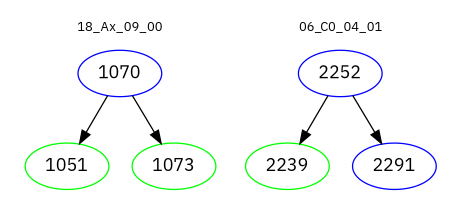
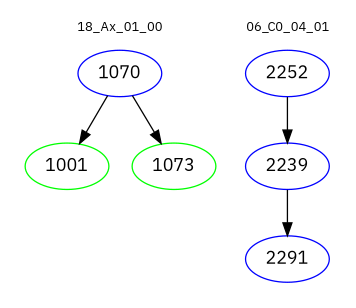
cluster "18_Ax_09_00": label "18_Ax_09_00" -> "18_Ax_01_00"
edge "2252" -> "2291": now "2239" -> "2291"
node "1051": label "1051" -> "1001"
node "2239": color green -> blue
